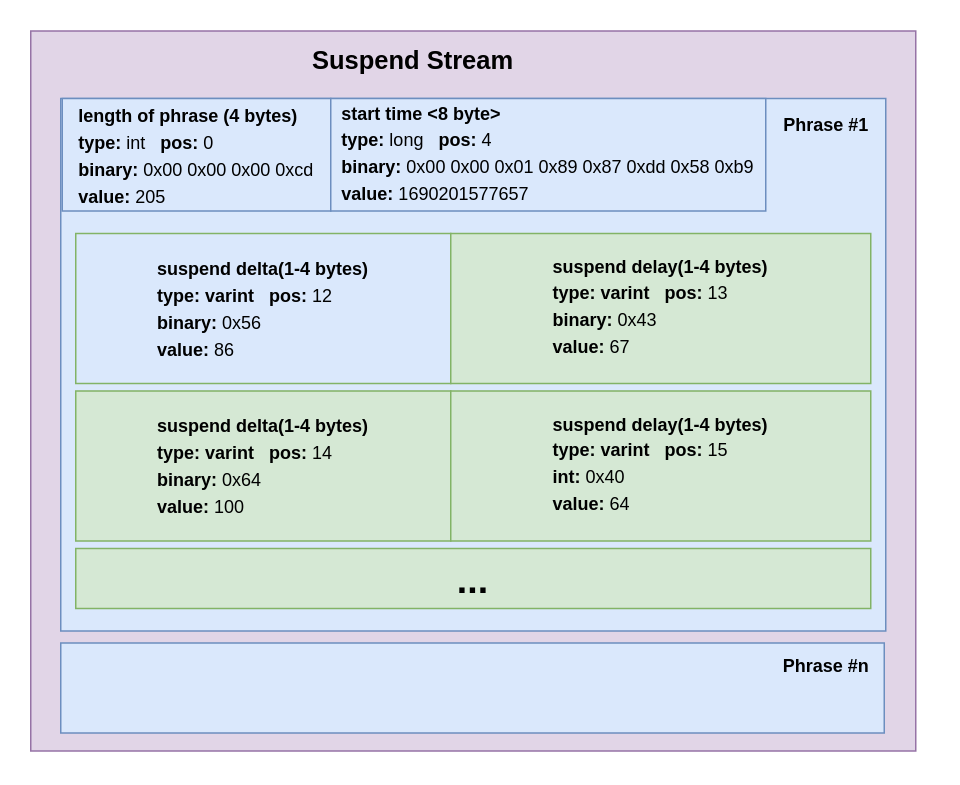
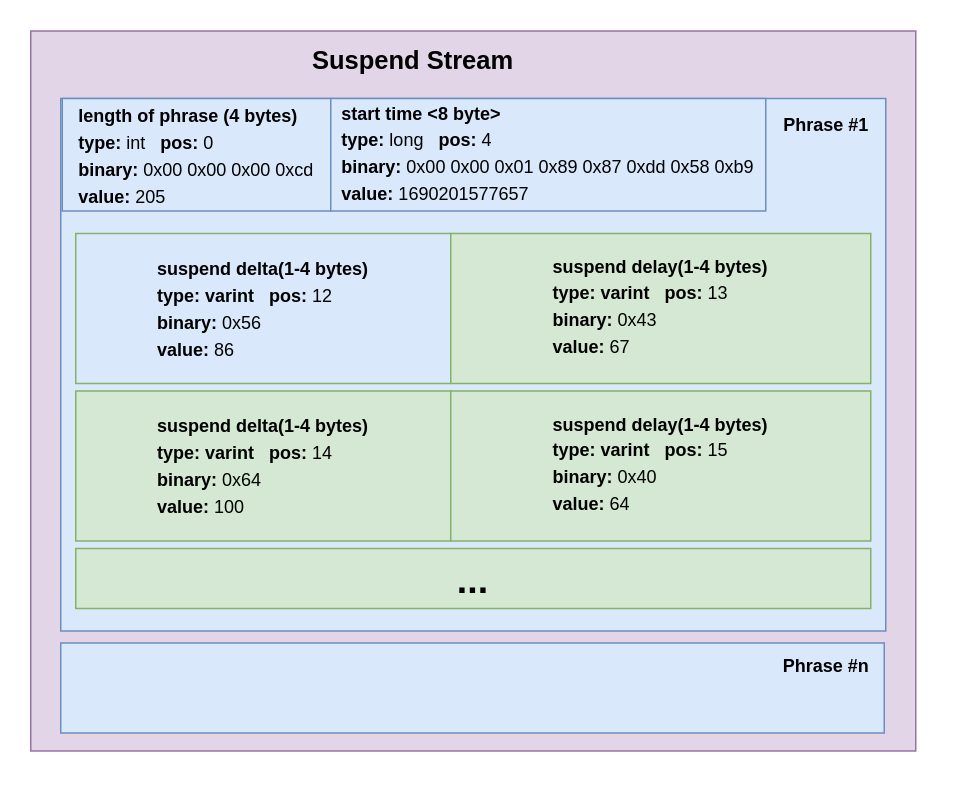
node "suspend delay(1-4 bytes) type: varint pos: 15 int: 0x40 value: 64": label "suspend delay(1-4 bytes) type: varint pos: 15 int: 0x40 value: 64" -> "suspend delay(1-4 bytes) type: varint pos: 15 binary: 0x40 value: 64"
